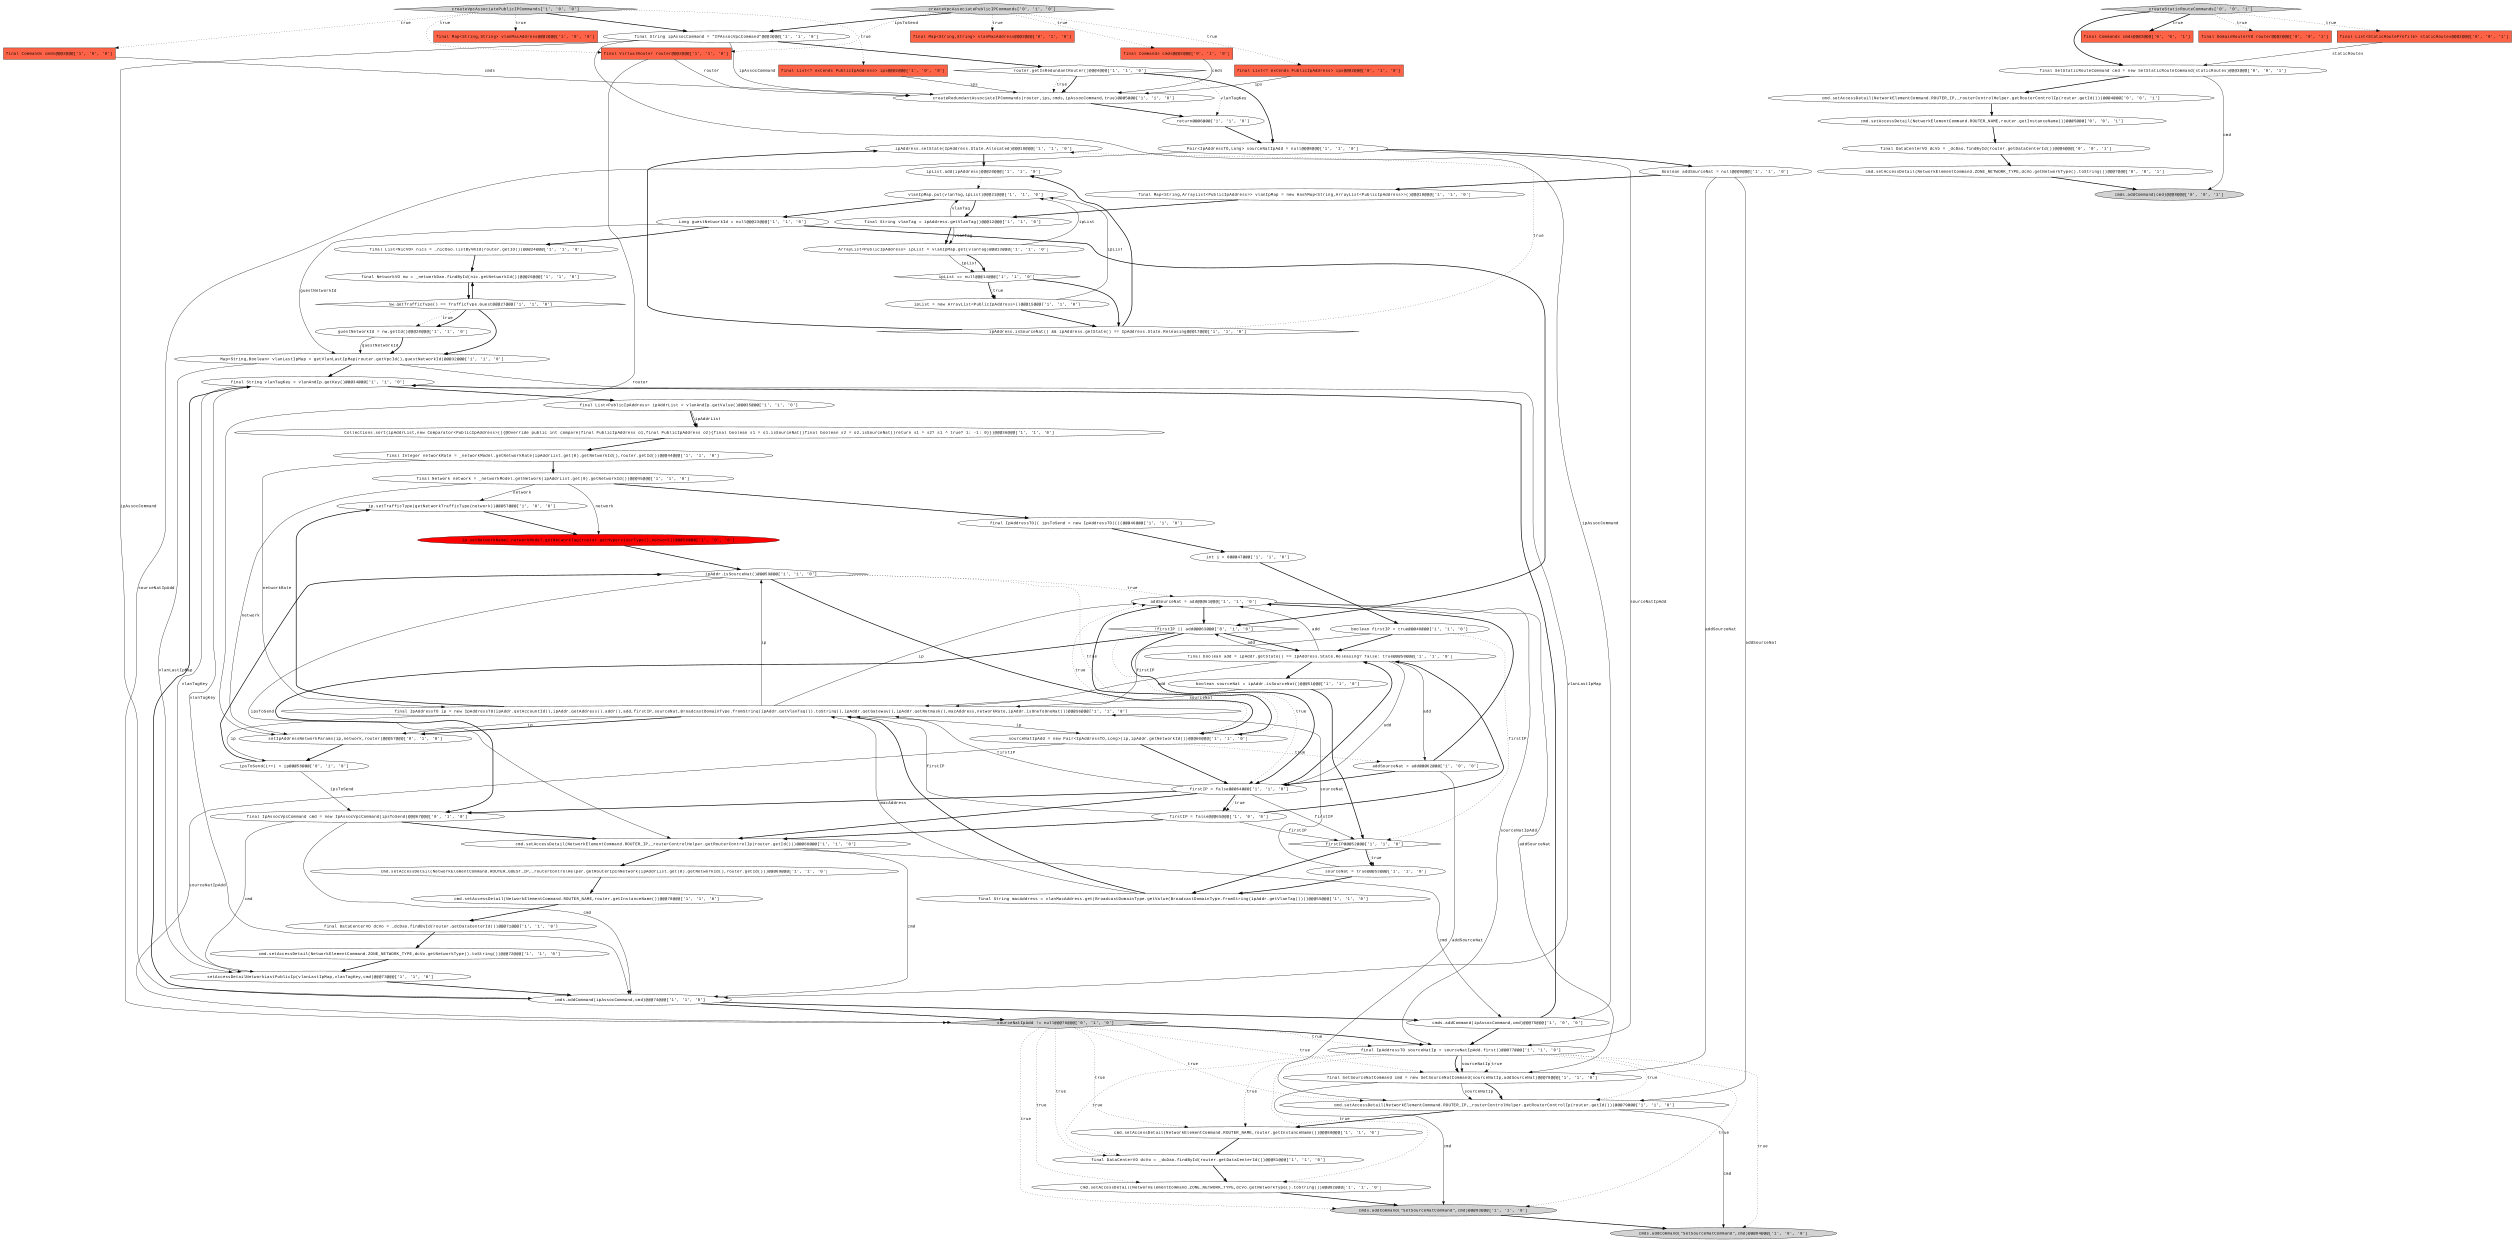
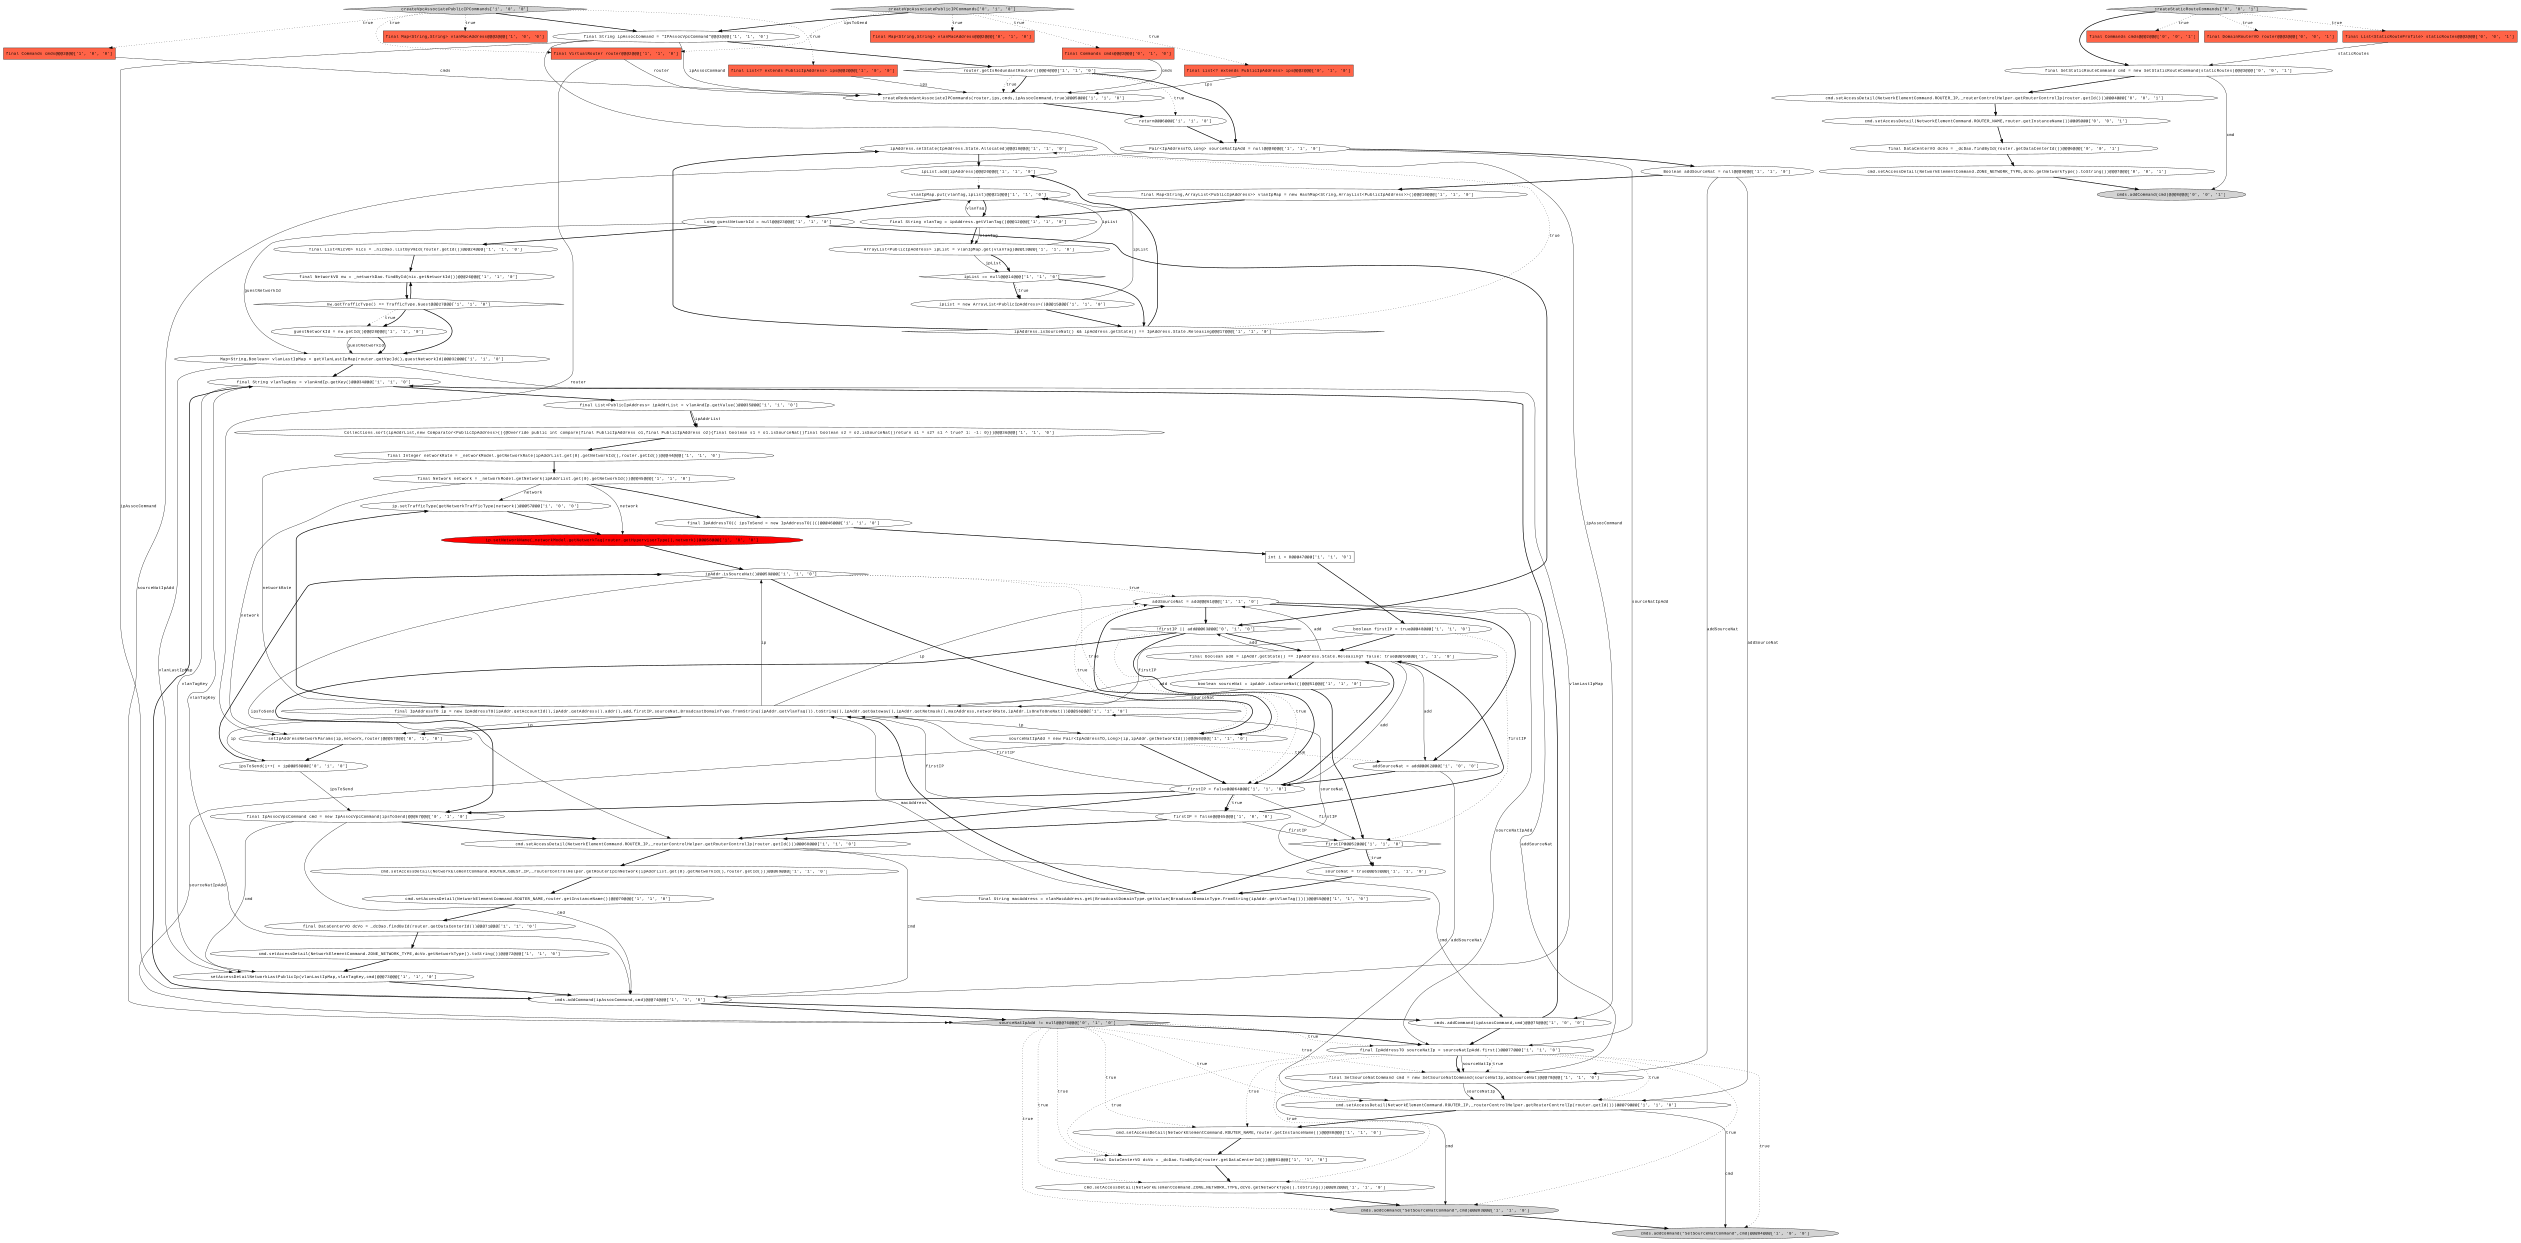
edge "createStaticRouteCommands['0', '0', '1']" -> "final Commands cmds@@@2@@@['0', '0', '1']": style bold -> dotted
edge "router.getIsRedundantRouter()@@@4@@@['1', '1', '0']" -> "return@@@6@@@['1', '1', '0']": label "vlanTagKey" -> "true"
node "int i = 0@@@47@@@['1', '1', '0']": shape ellipse -> box
edge "addSourceNat = add@@@62@@@['1', '0', '0']" -> "addSourceNat = add@@@61@@@['1', '1', '0']": reversed
